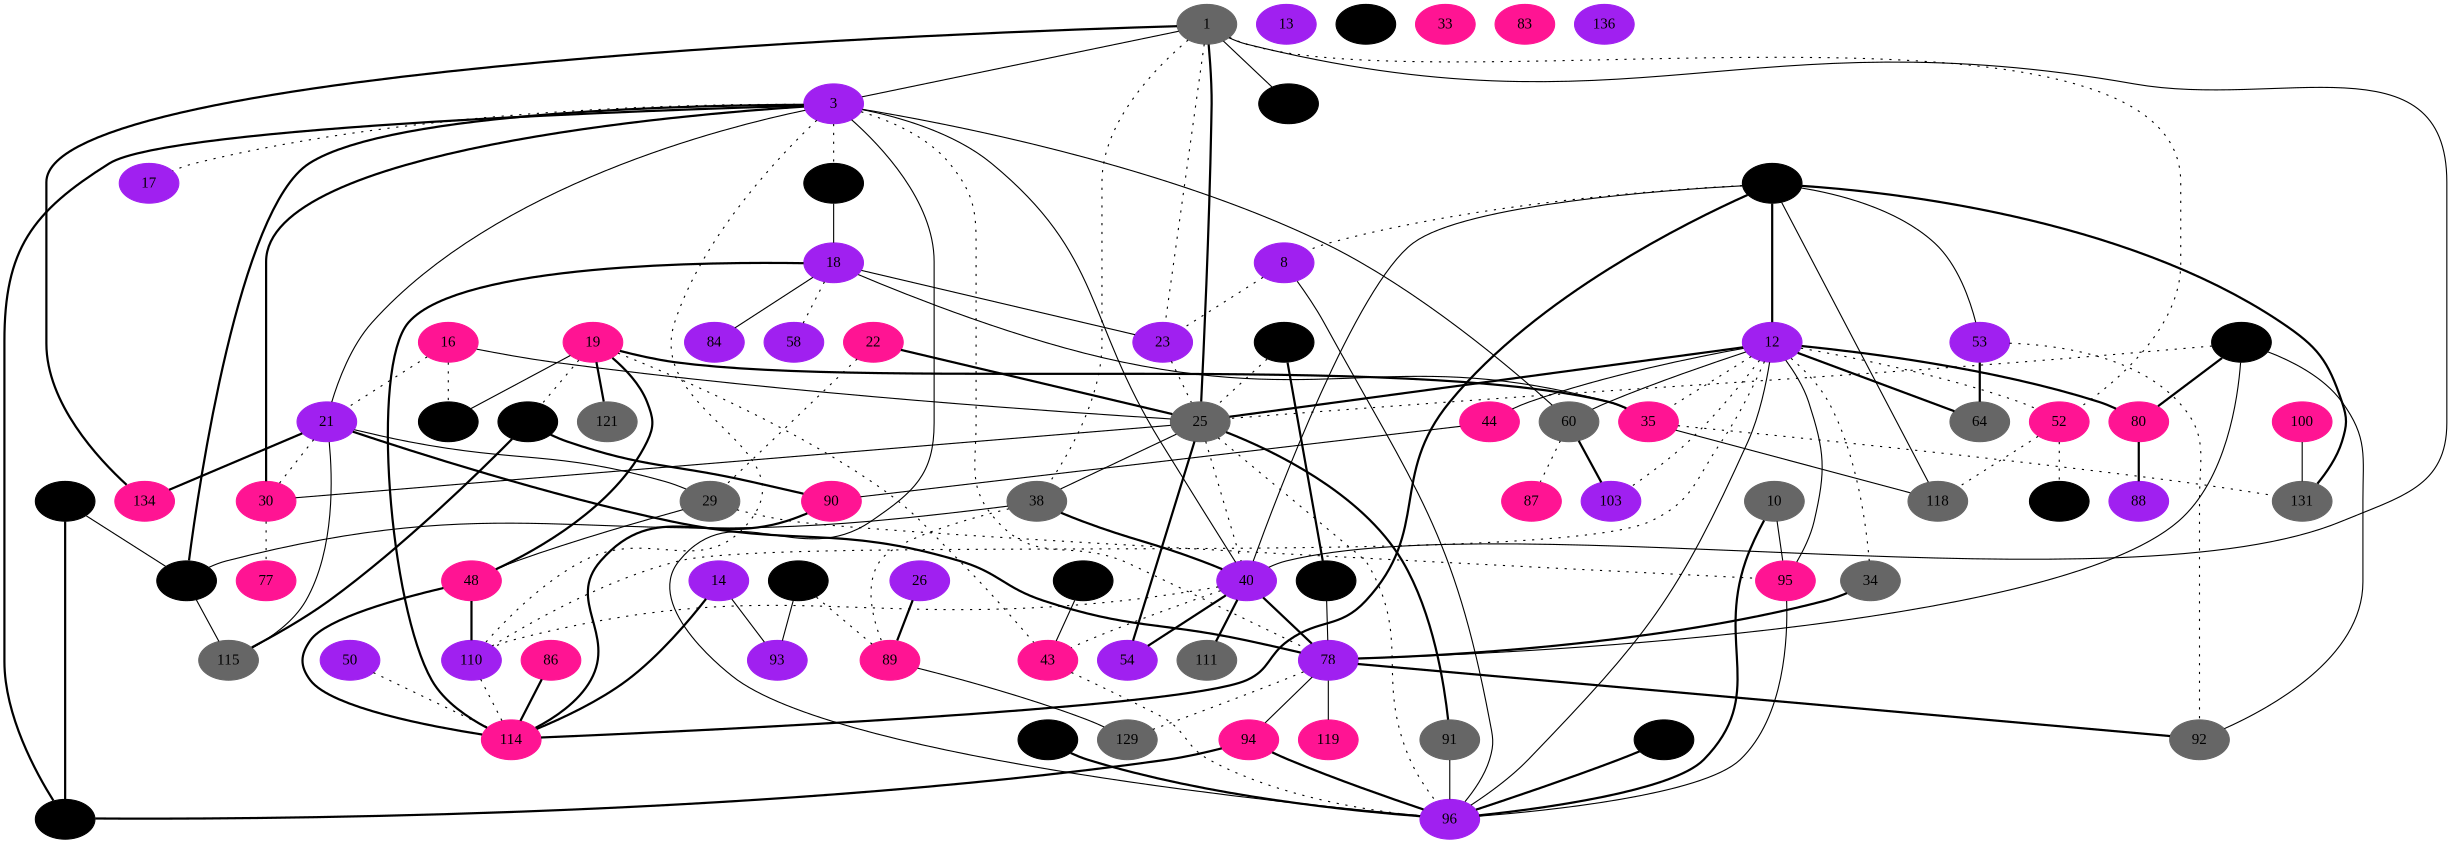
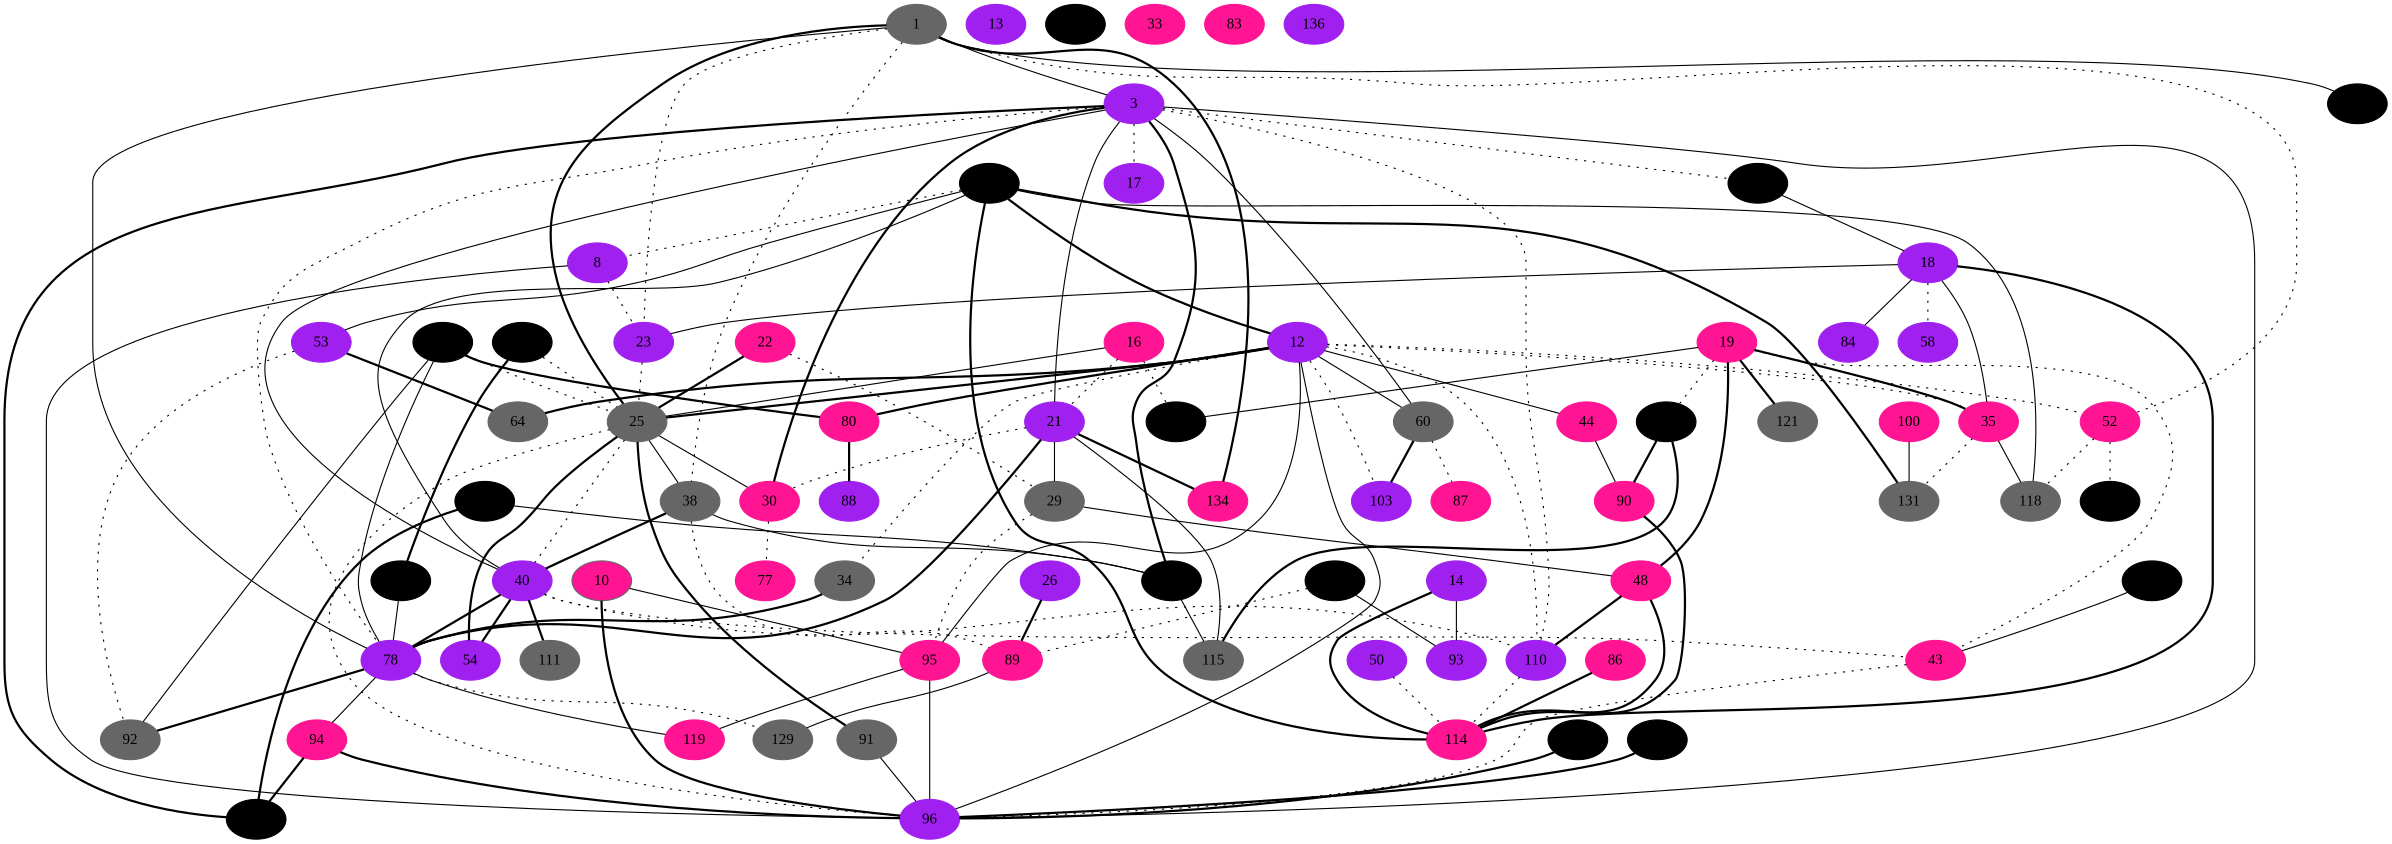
edge "1" -- "40": now "1" -- "78"
node "10": fillcolor gray40 -> deeppink
edge "95" -- "119": added
